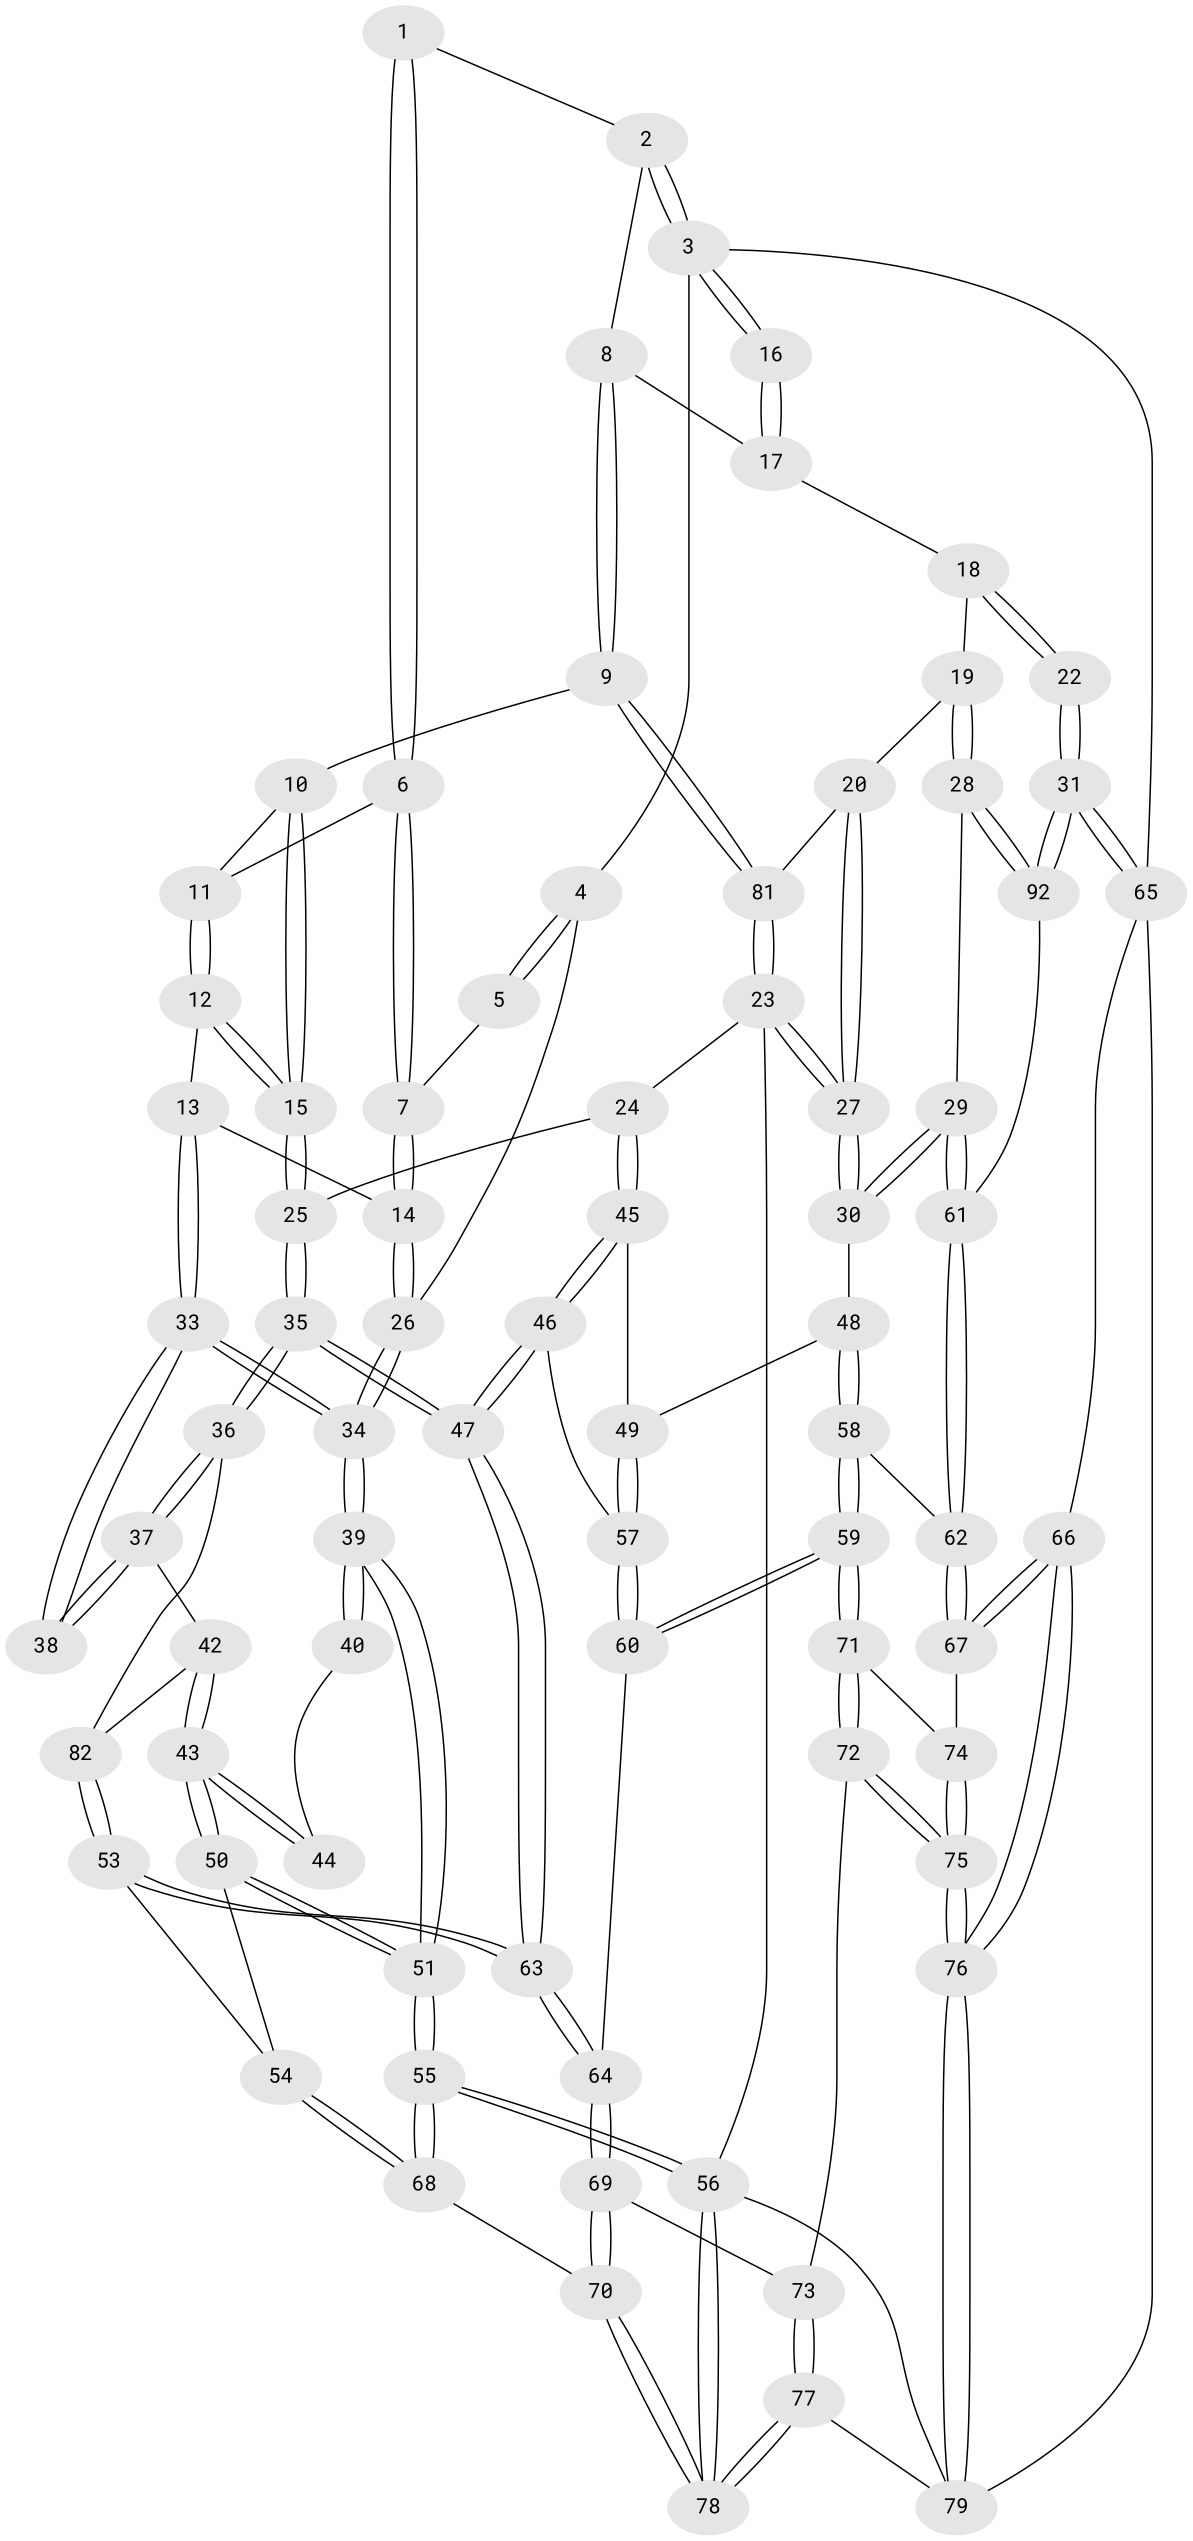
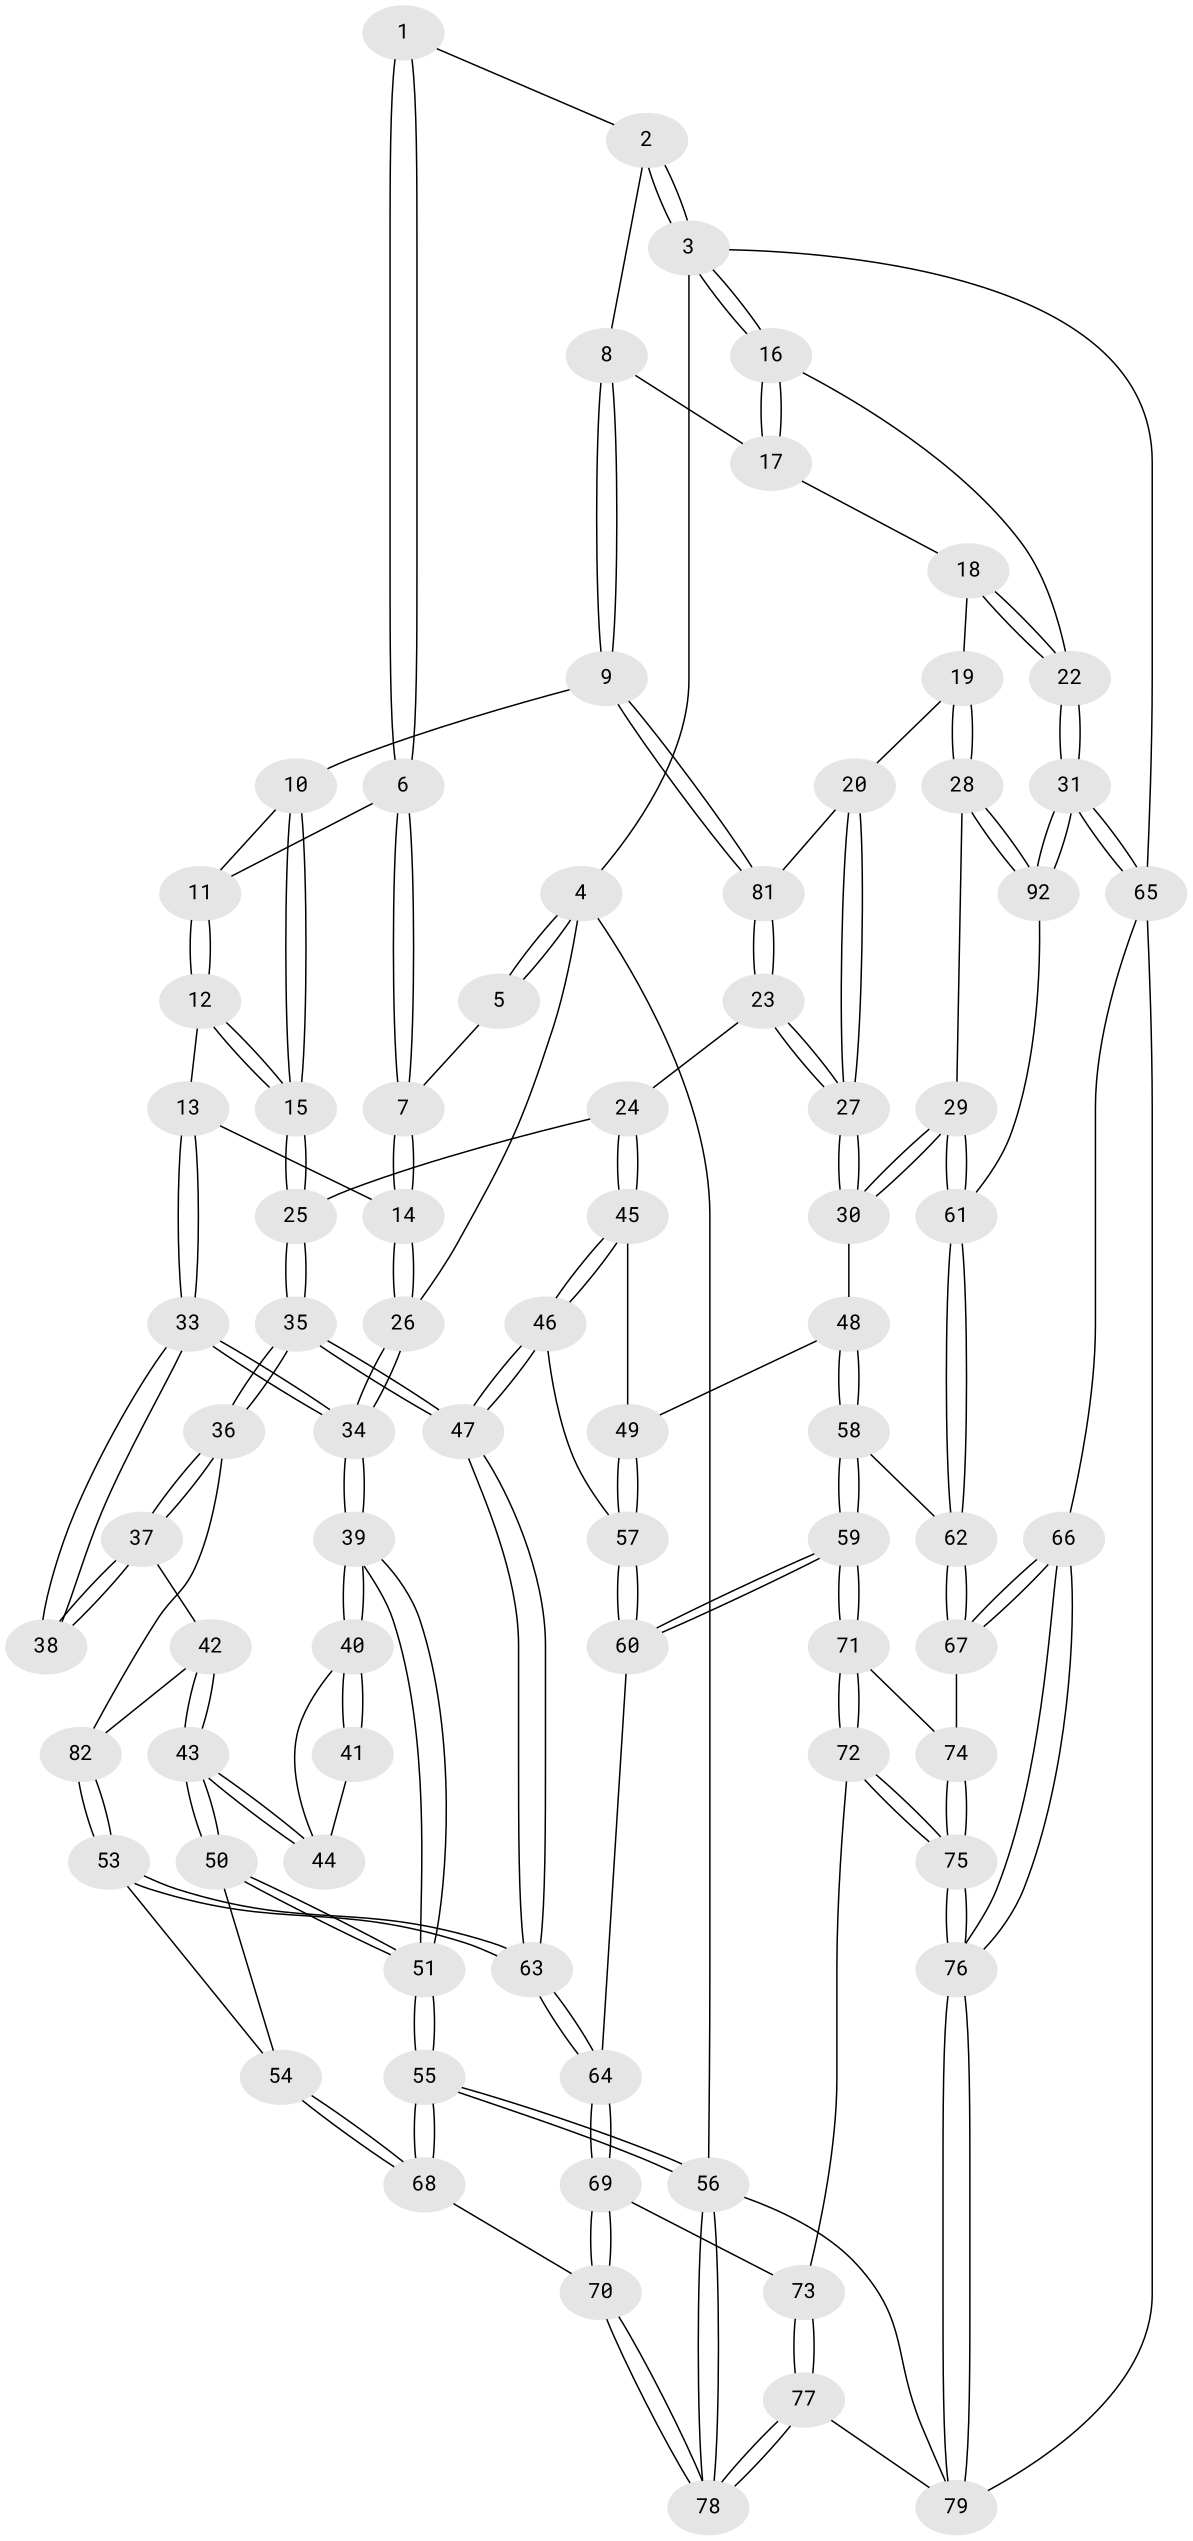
edge "16" -- "22": added
edge "23" -- "56": now "4" -- "56"
node "41": added
